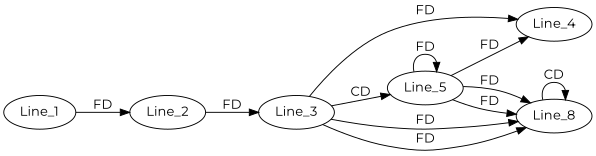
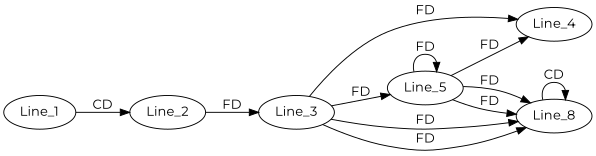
edge "Line_3" -> "Line_5": label "CD" -> "FD"
edge "Line_1" -> "Line_2": label "FD" -> "CD"
